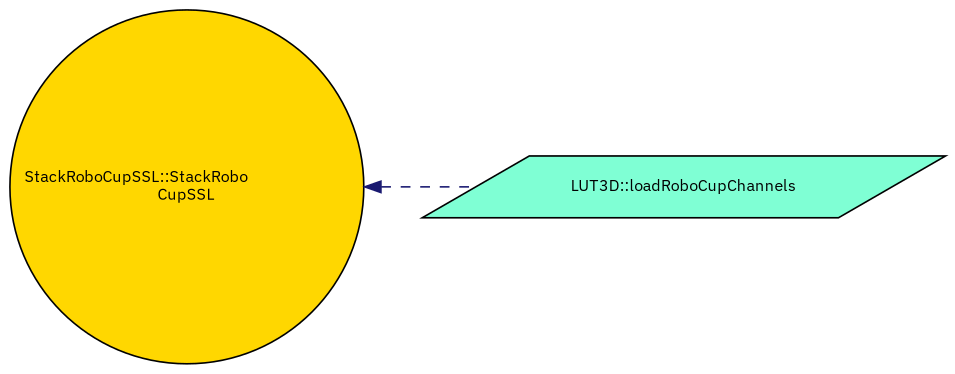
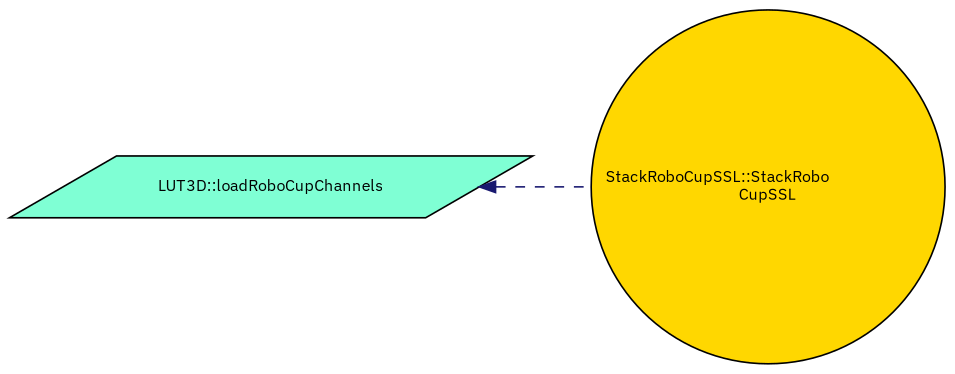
edge "LUT3D::loadRoboCupChannels" -> "StackRoboCupSSL::StackRobo CupSSL": reversed
